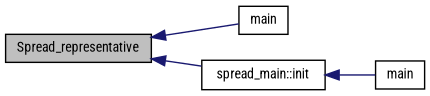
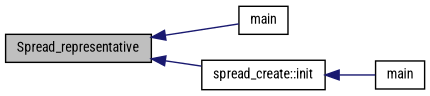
node "spread_main::init": label "spread_main::init" -> "spread_create::init"
